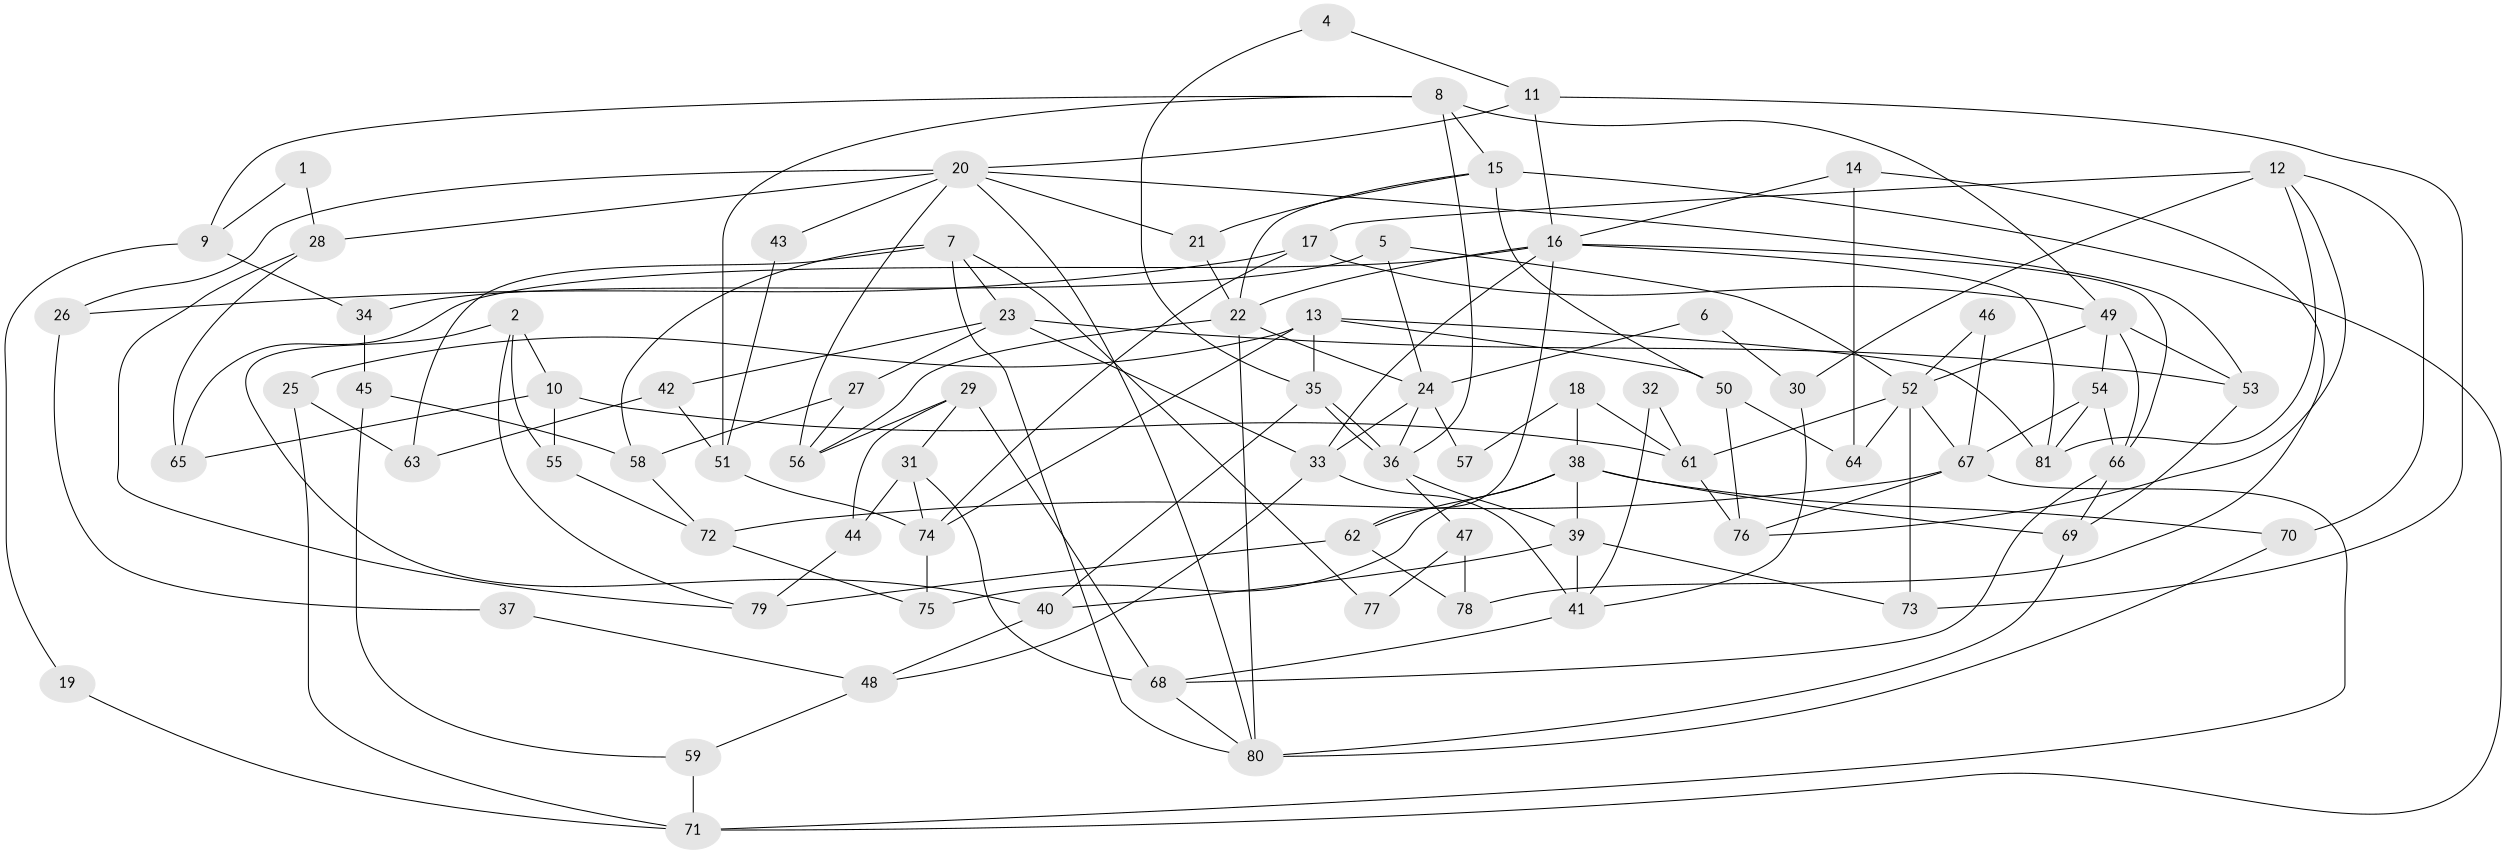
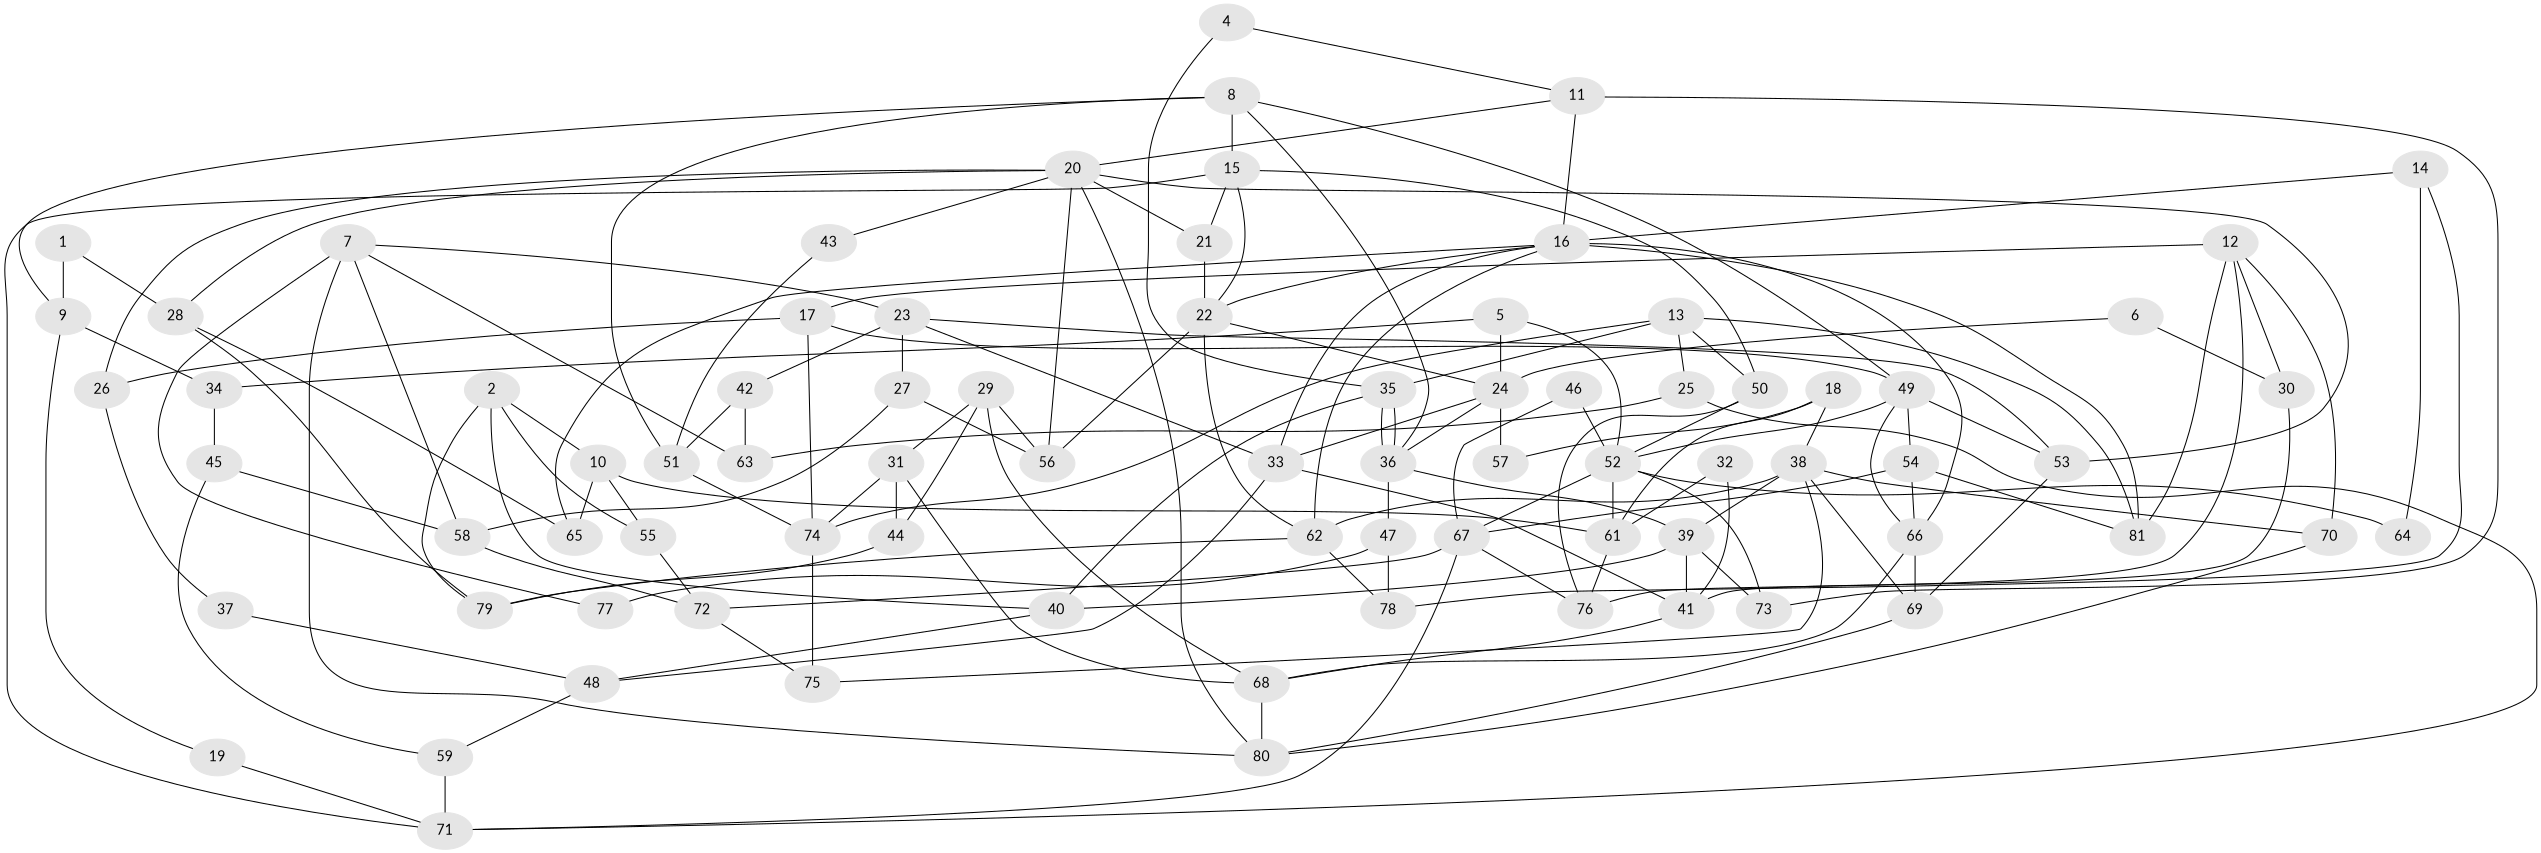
edge "50" -- "64": now "50" -- "52"
edge "22" -- "80": now "22" -- "62"
